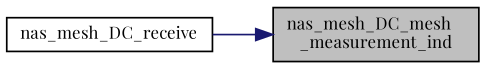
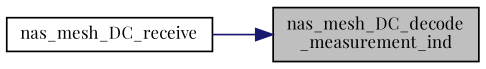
node "nas_mesh_DC_mesh _measurement_ind": label "nas_mesh_DC_mesh _measurement_ind" -> "nas_mesh_DC_decode _measurement_ind"
